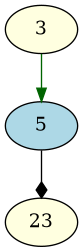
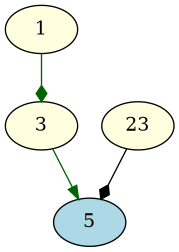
node "1": added
edge "5" -> "23": reversed
